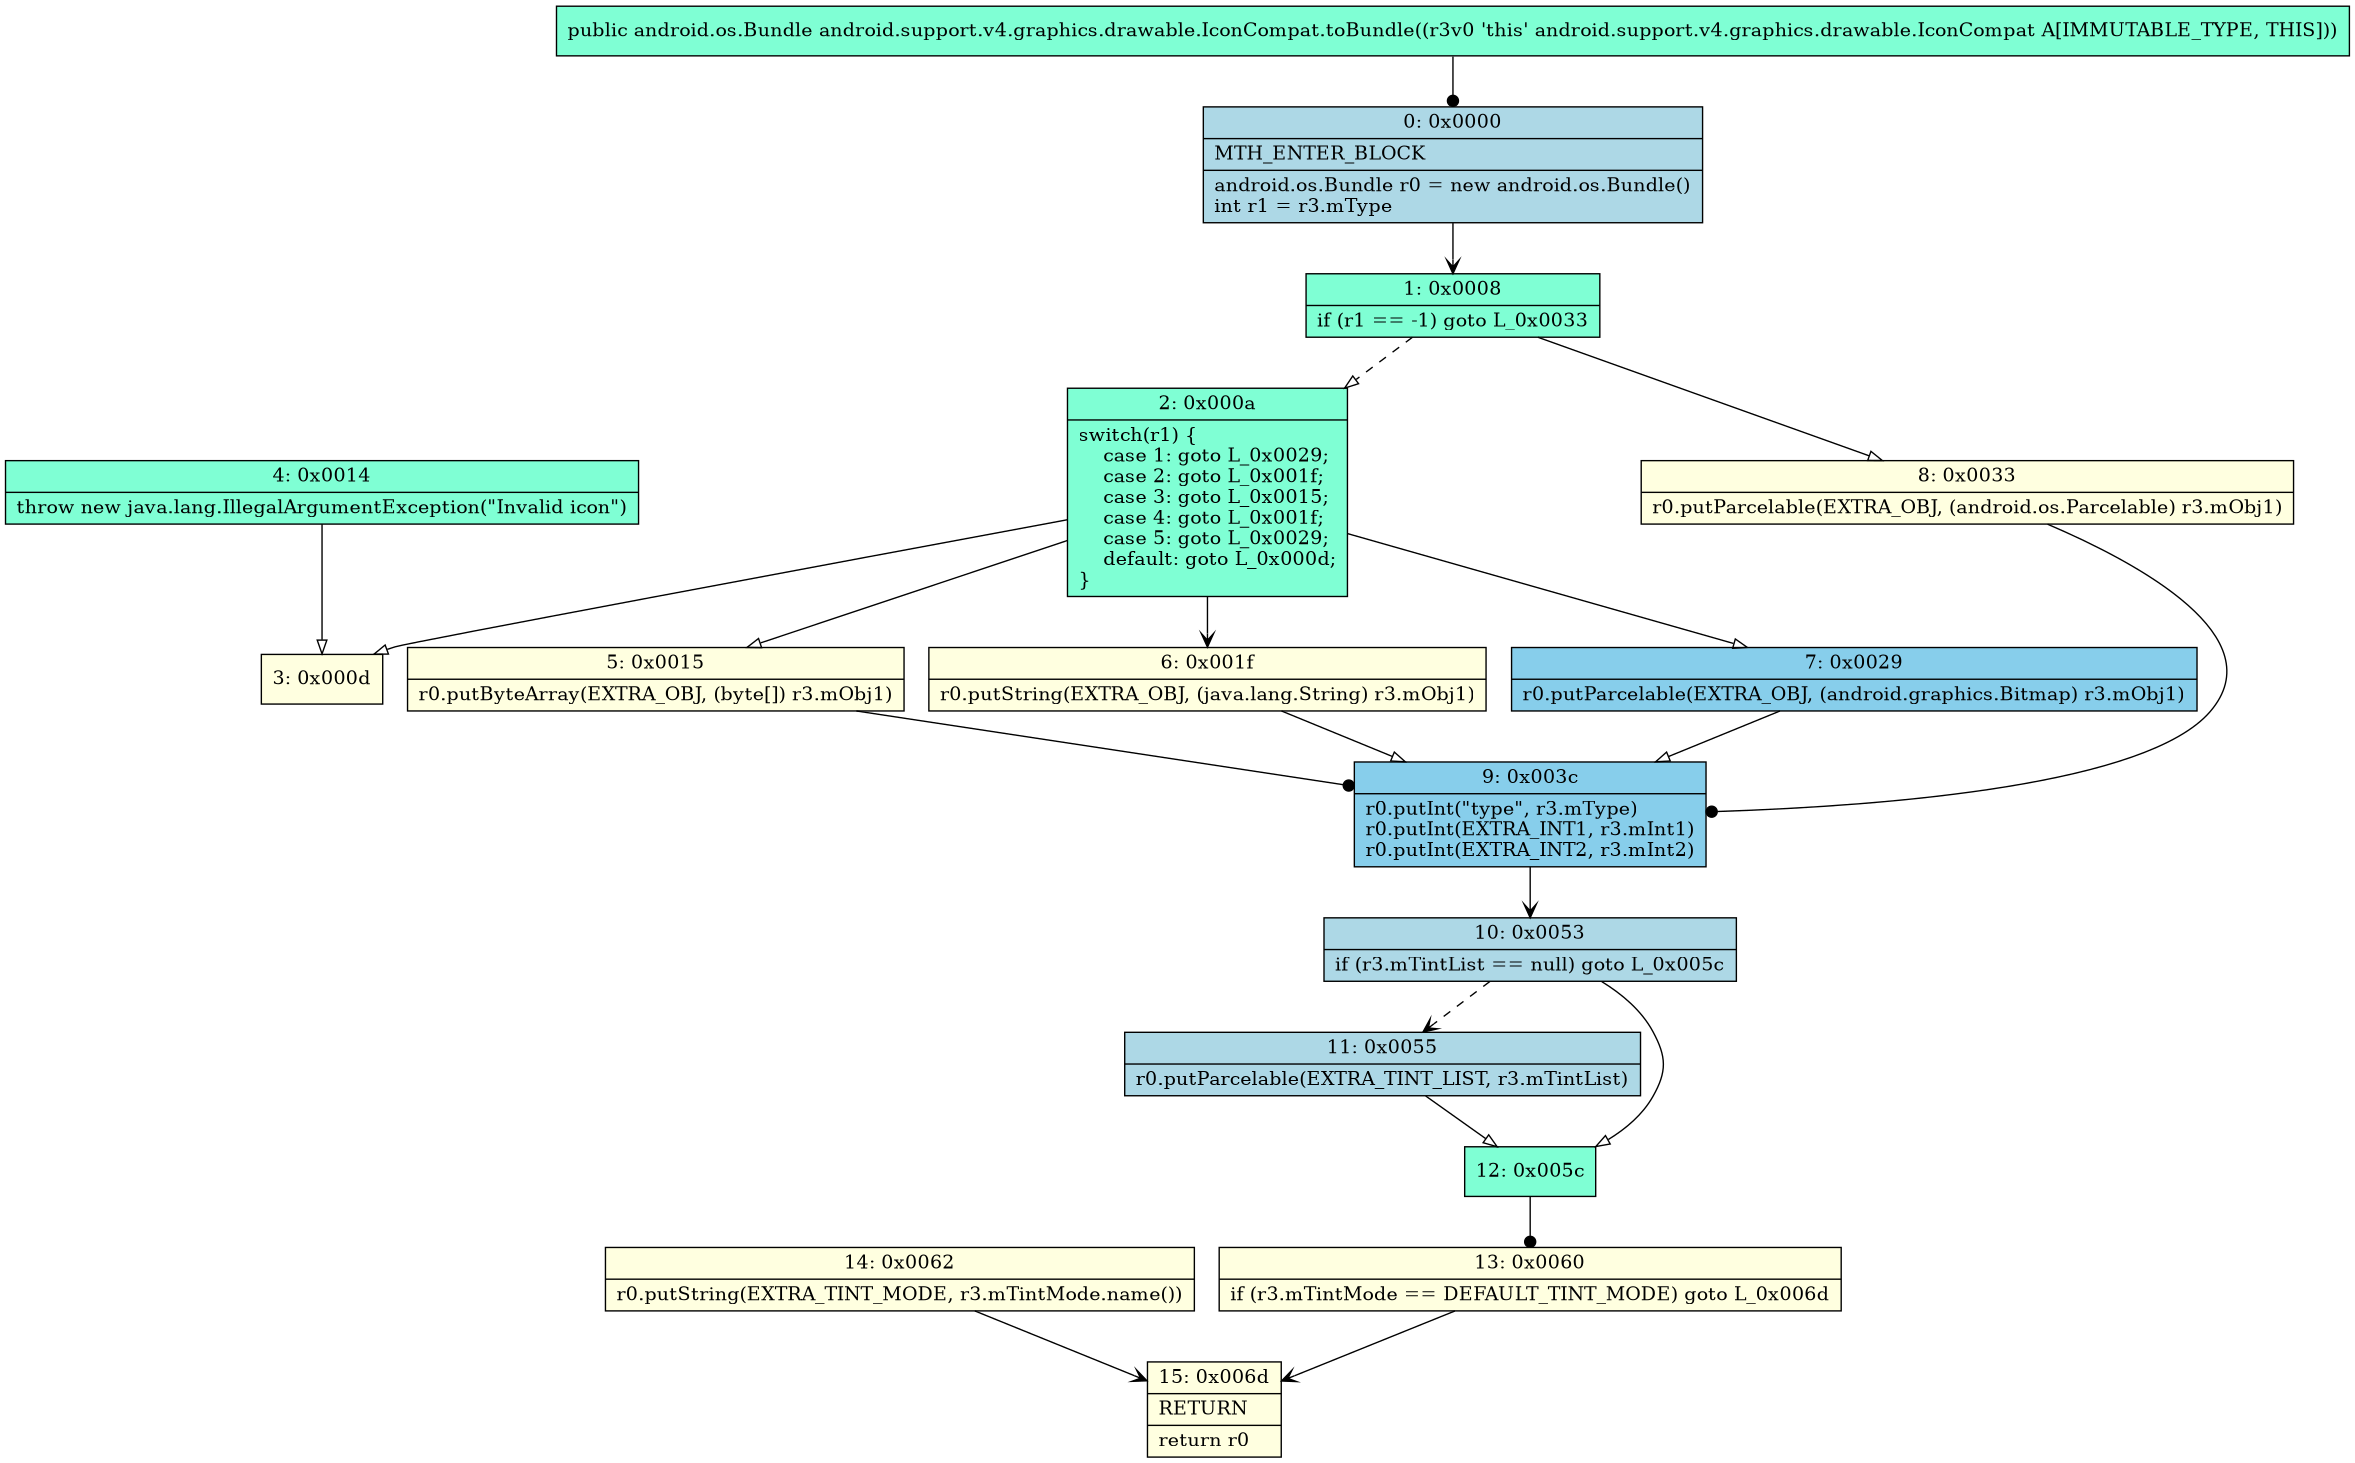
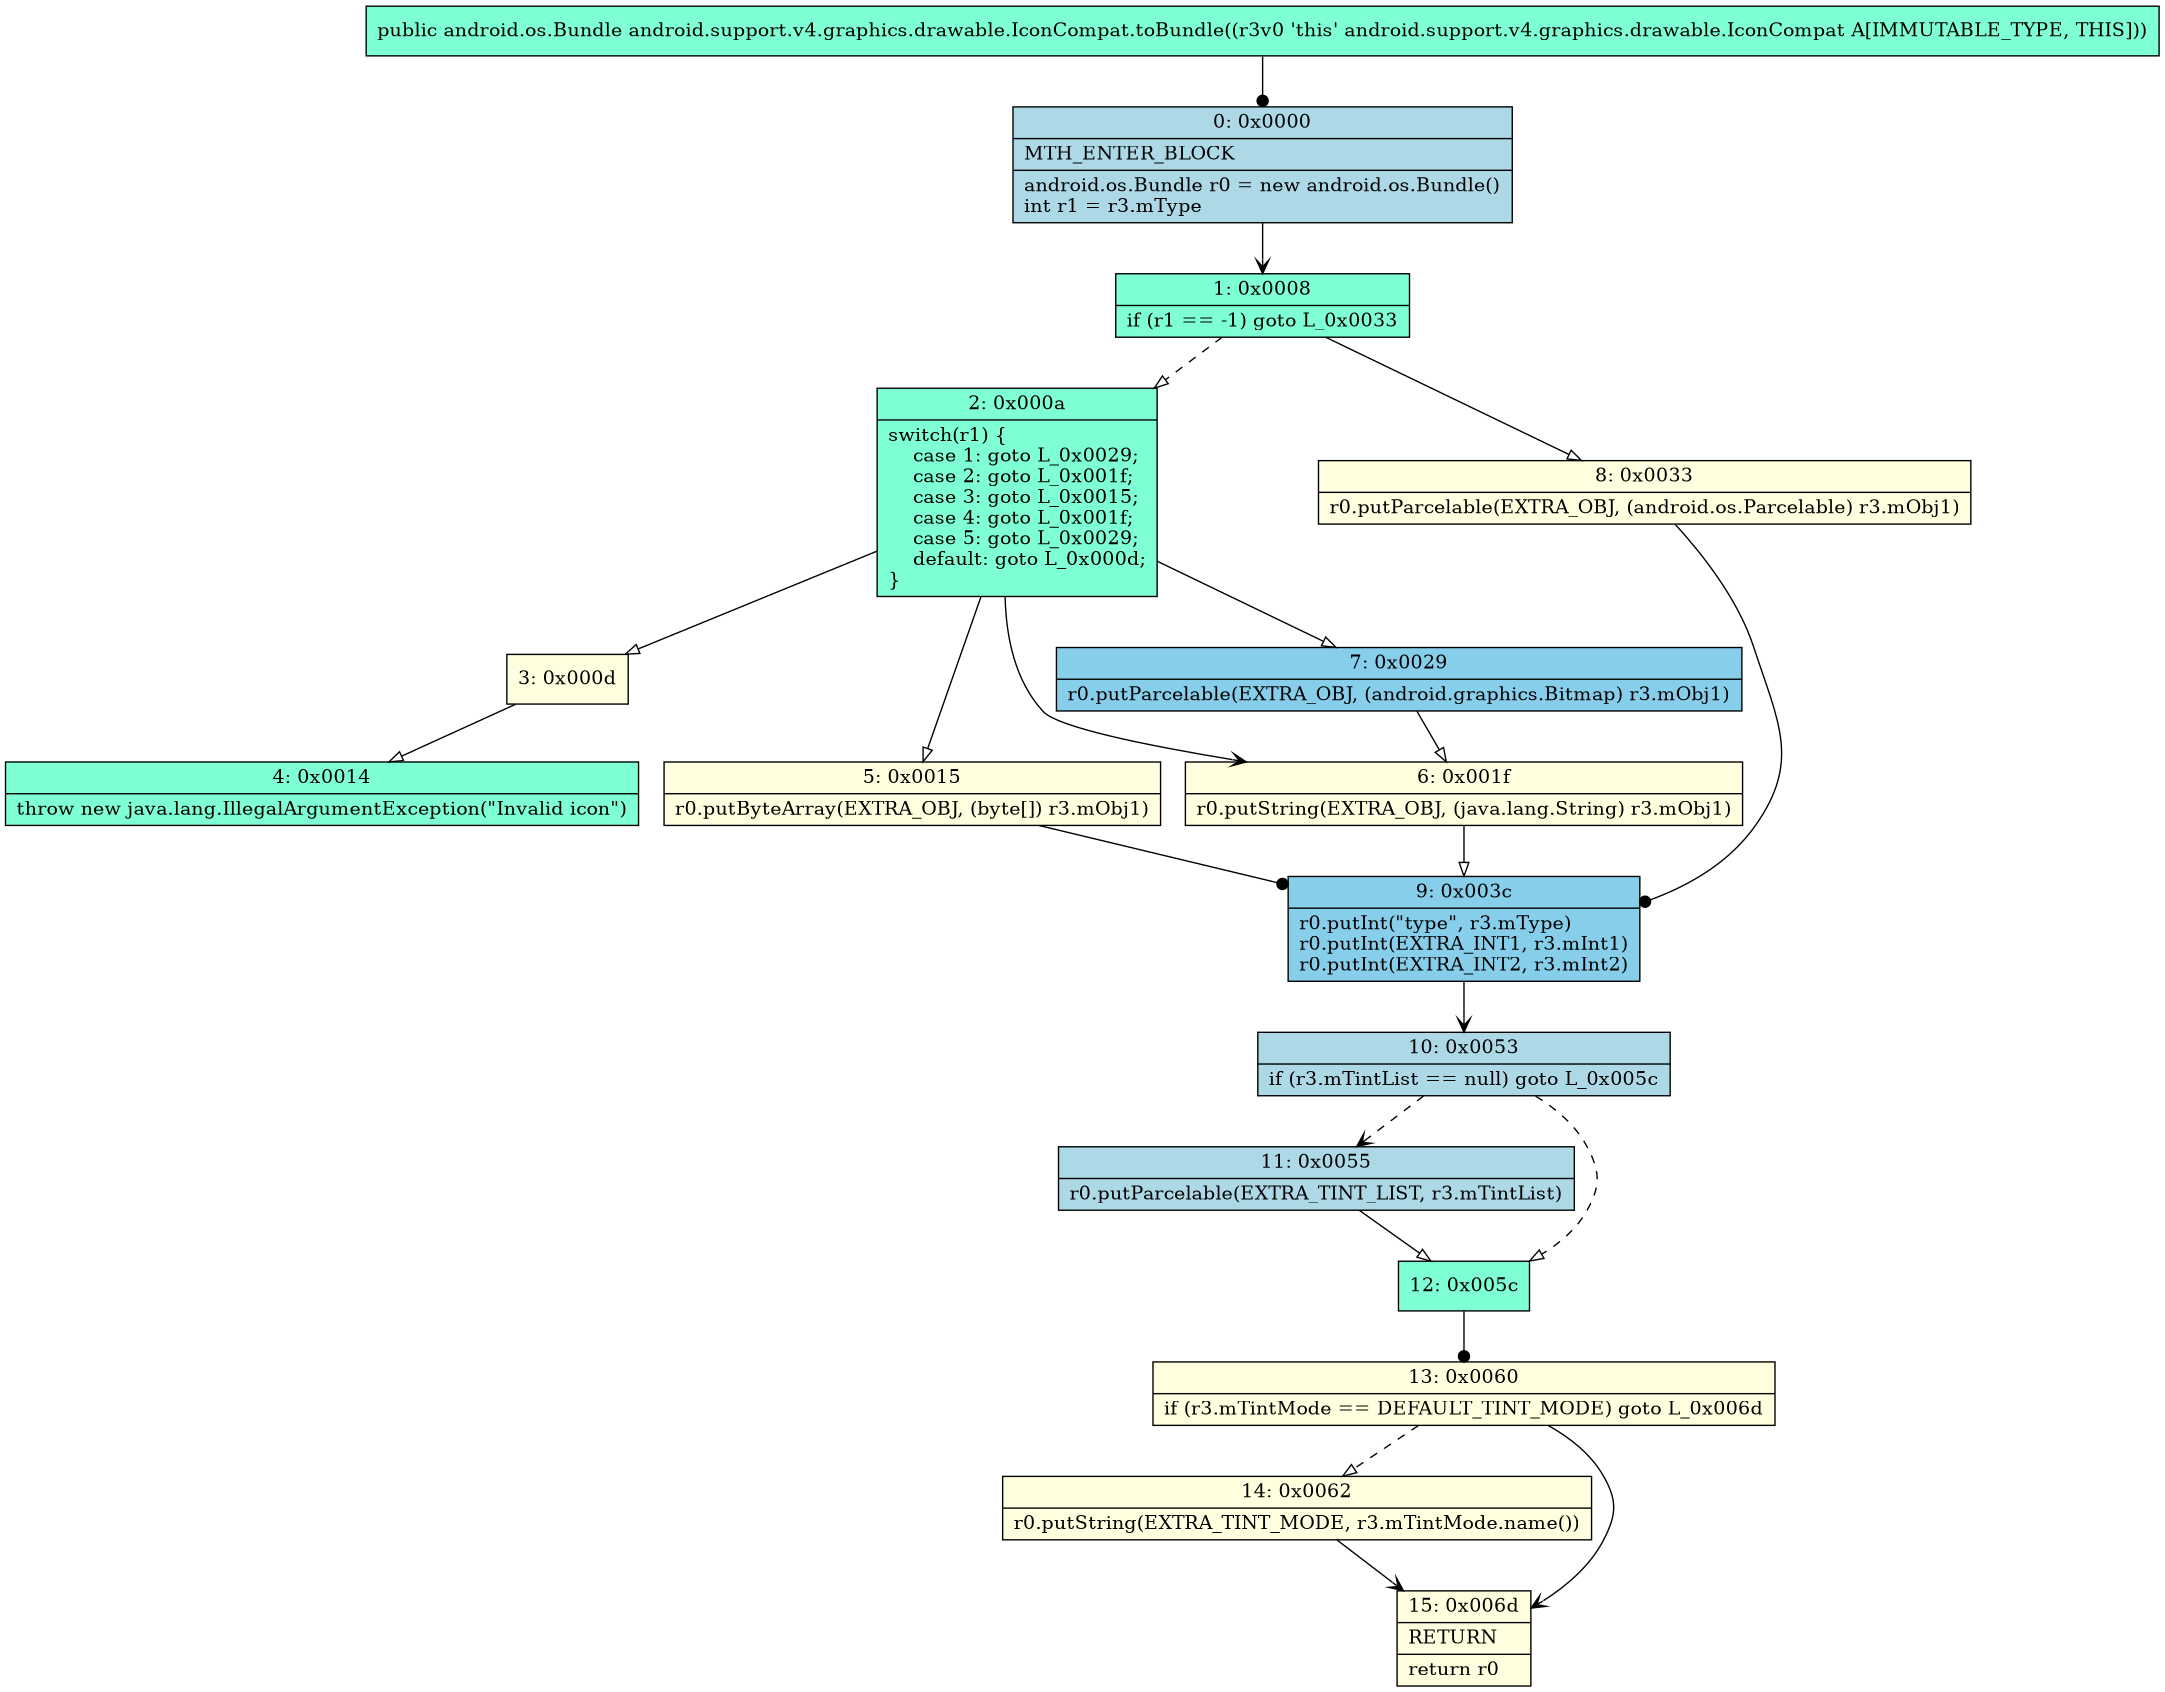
edge "4: 0x0014" -> "3: 0x000d": reversed
edge "7: 0x0029" -> "9: 0x003c": now "7: 0x0029" -> "6: 0x001f"
edge "10: 0x0053" -> "12: 0x005c": style solid -> dashed
edge "13: 0x0060" -> "14: 0x0062": added
